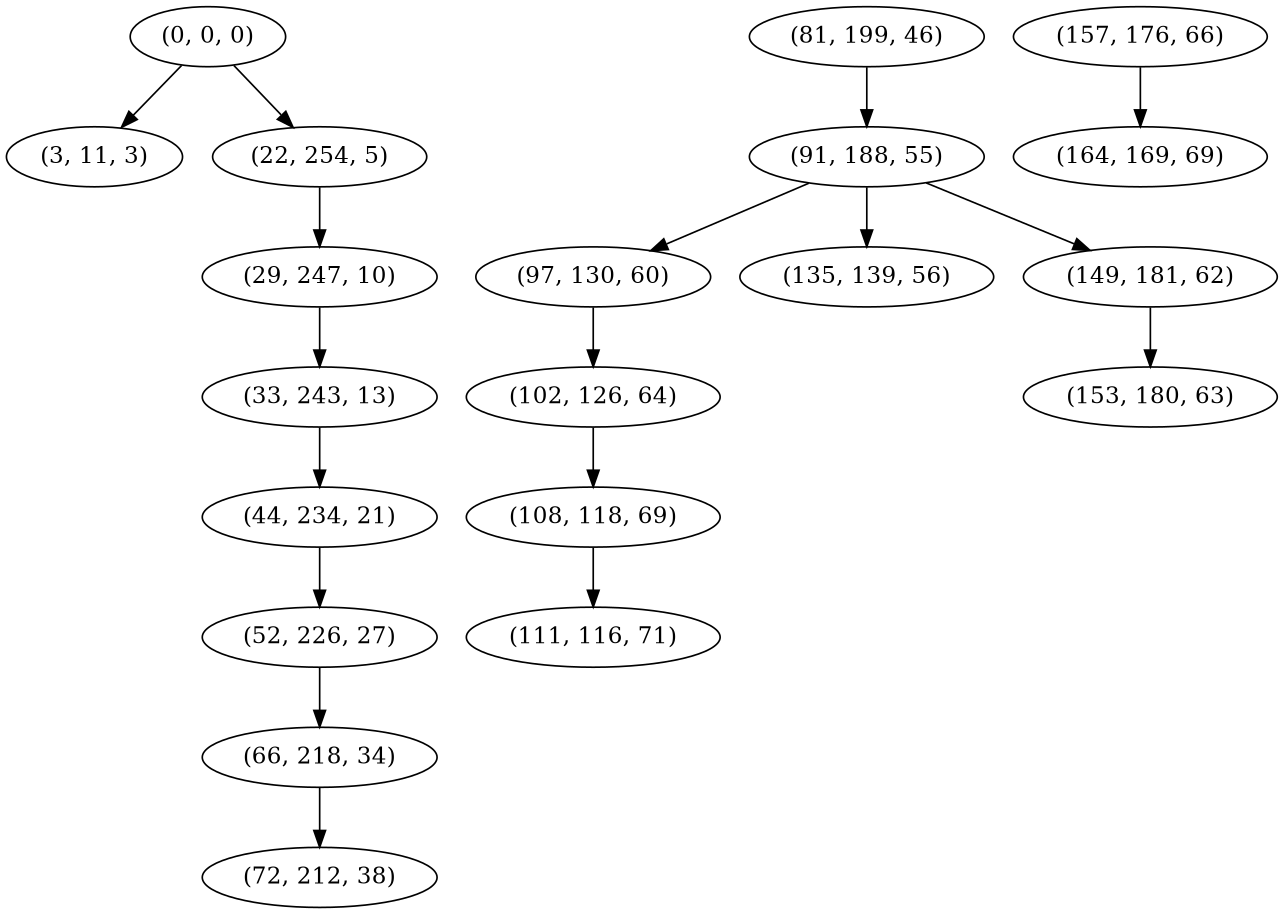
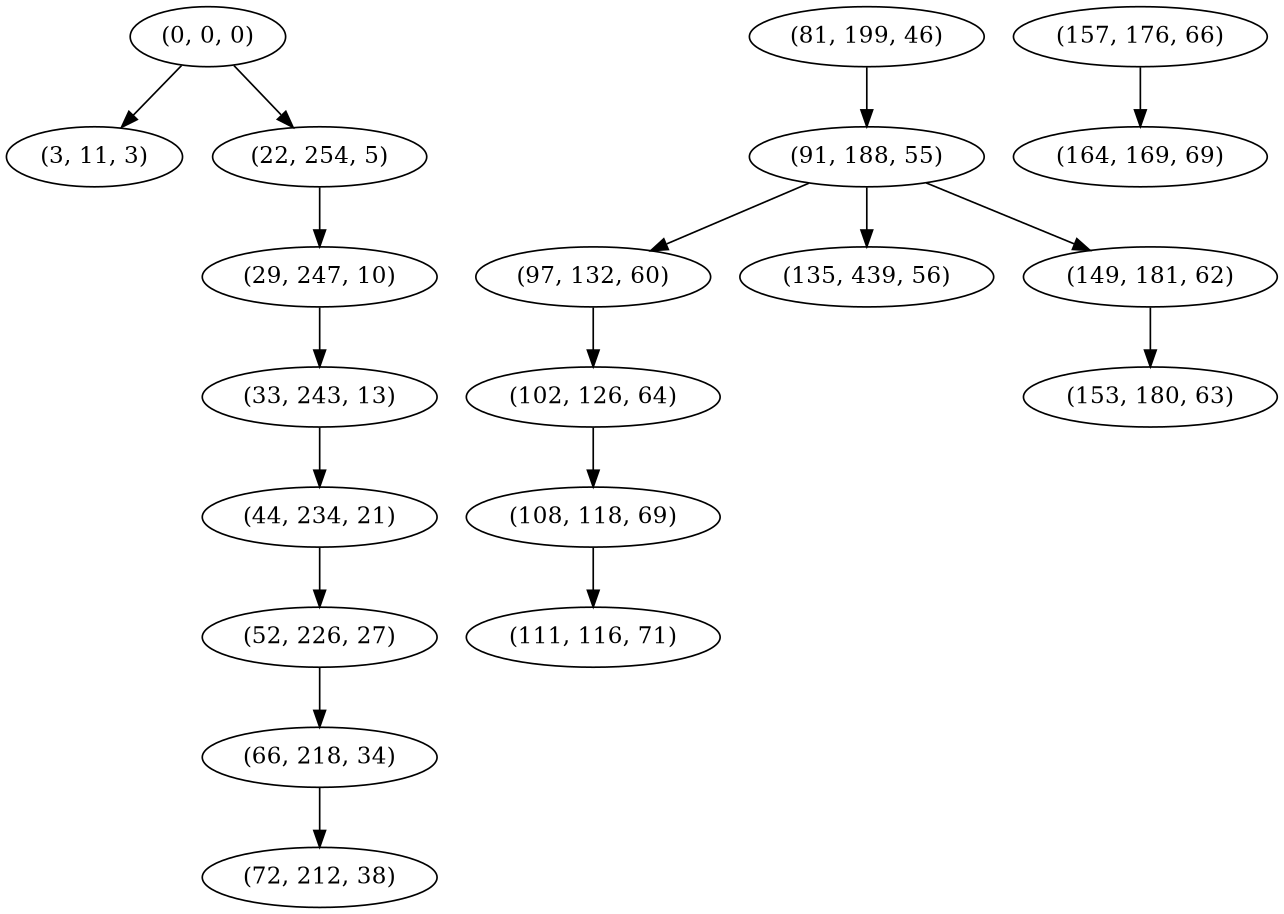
node "(97, 130, 60)": label "(97, 130, 60)" -> "(97, 132, 60)"
node "(135, 139, 56)": label "(135, 139, 56)" -> "(135, 439, 56)"
